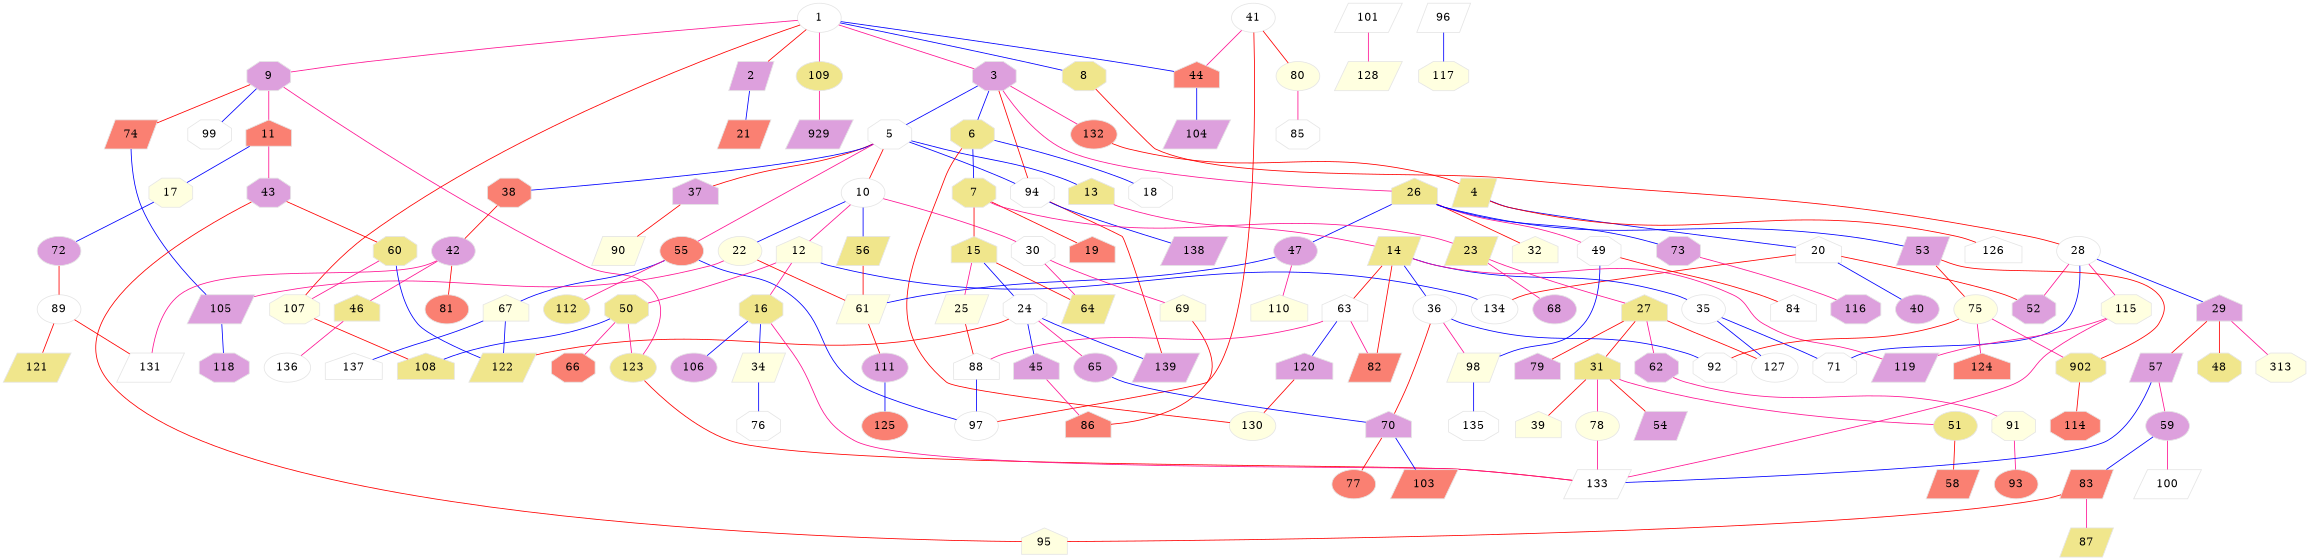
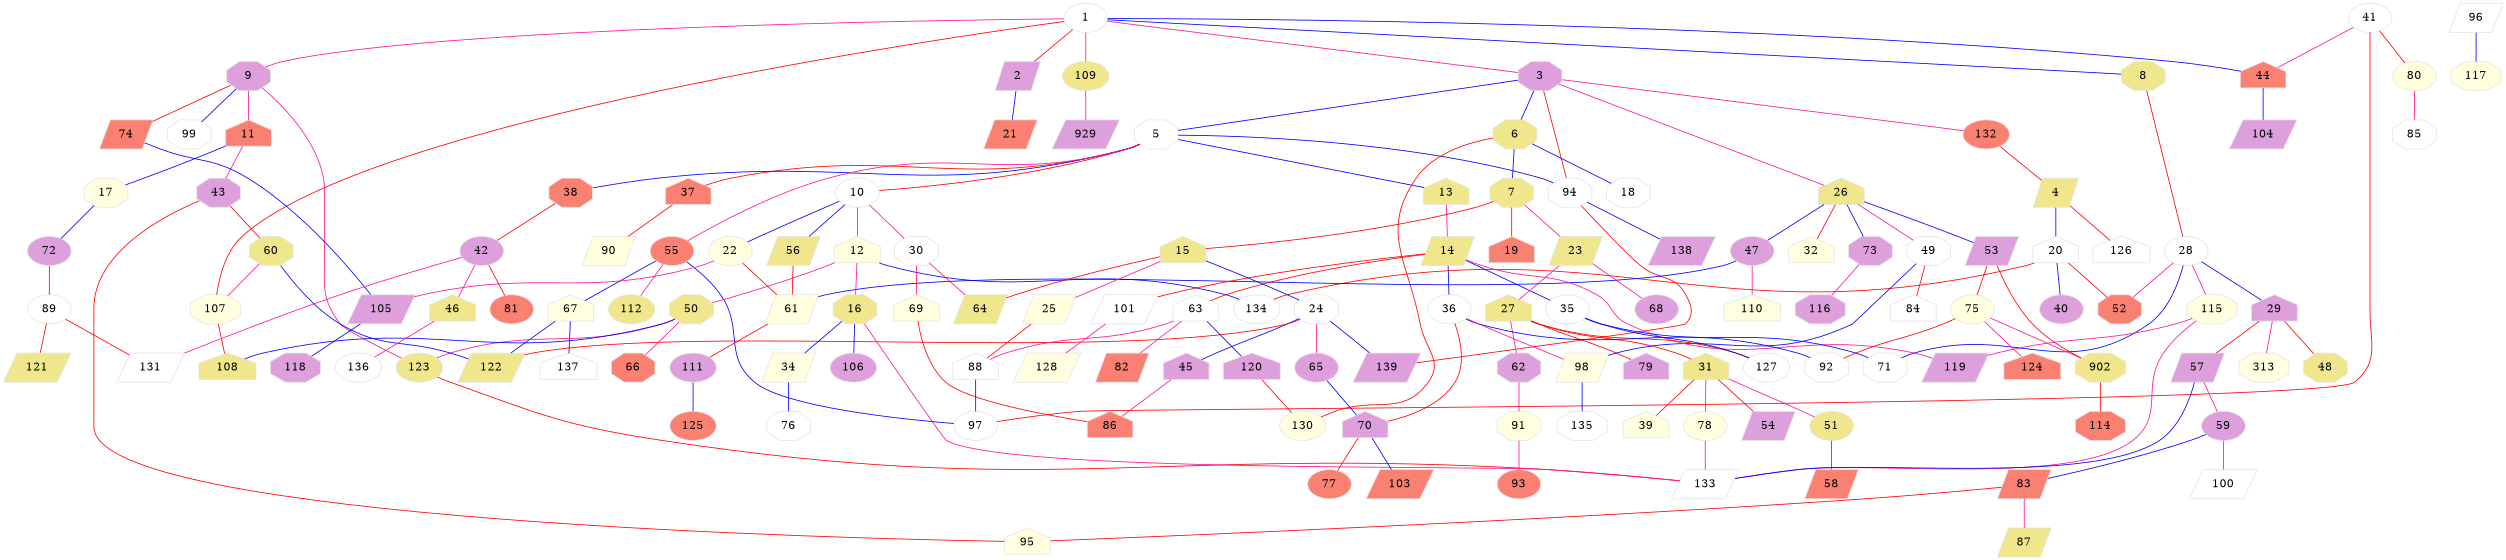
node "37": fillcolor plum -> salmon
edge "14" -- "82": now "14" -- "101"
node "52": fillcolor plum -> salmon
